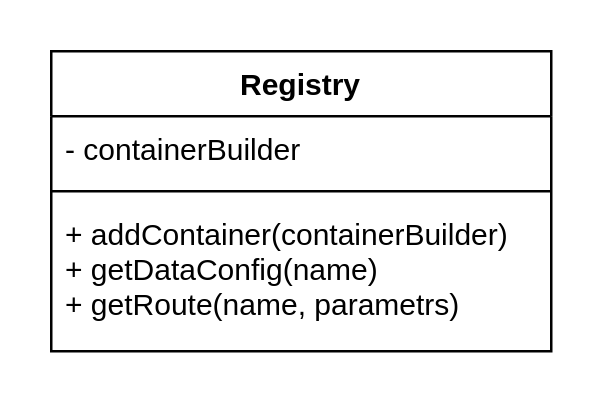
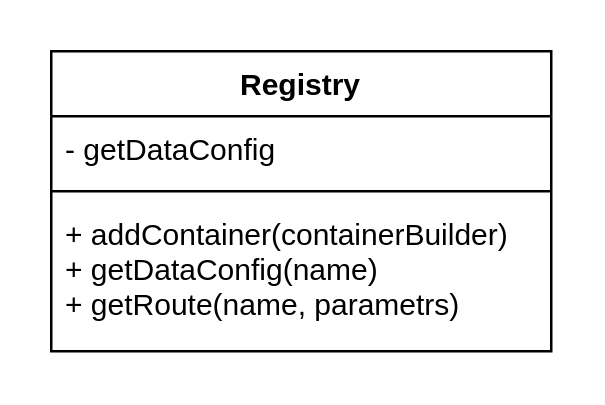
node "- containerBuilder": label "- containerBuilder" -> "- getDataConfig"
